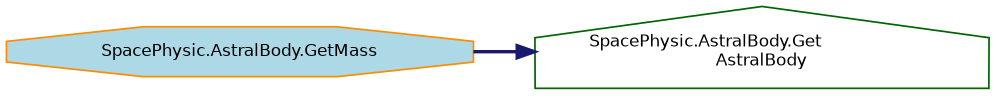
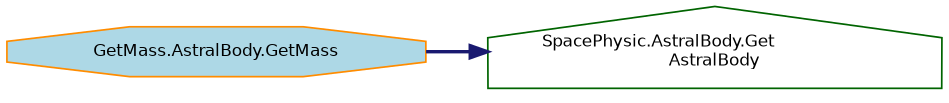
node "SpacePhysic.AstralBody.GetMass": label "SpacePhysic.AstralBody.GetMass" -> "GetMass.AstralBody.GetMass"
